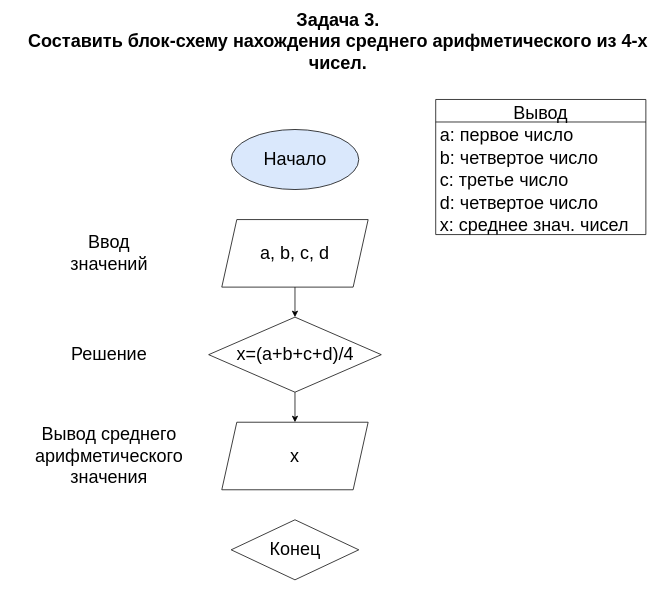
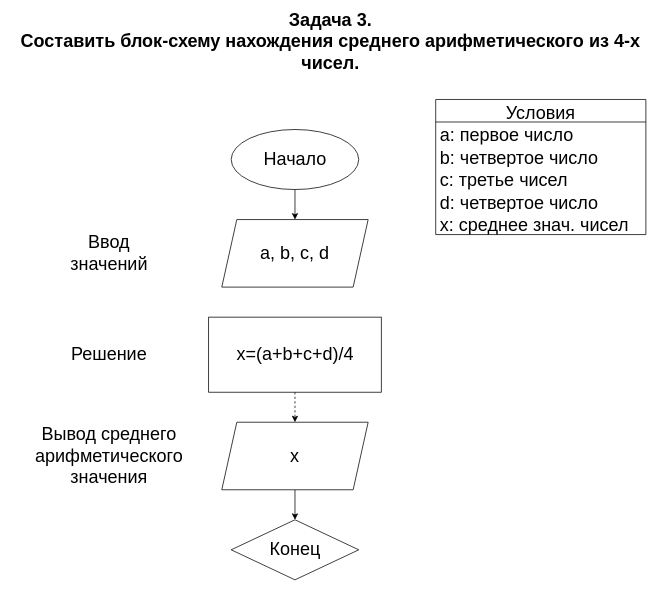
node "Задача 3. Составить блок-схему нахождения среднего арифметического из 4-х чисел.": moved (338, 42) -> (330, 42)
node "Вывод": label "Вывод" -> "Условия"
node "Начало": fillcolor #dae8fc -> #ffffff
node "c: третье число": label "c: третье число" -> "c: третье чисел"
edge "Начало" -> "a, b, c, d": added
edge "a, b, c, d" -> "x=(a+b+c+d)/4": removed
node "x=(a+b+c+d)/4": shape diamond -> rectangle
edge "x=(a+b+c+d)/4" -> "x": style solid -> dashed
edge "x" -> "Конец": added
